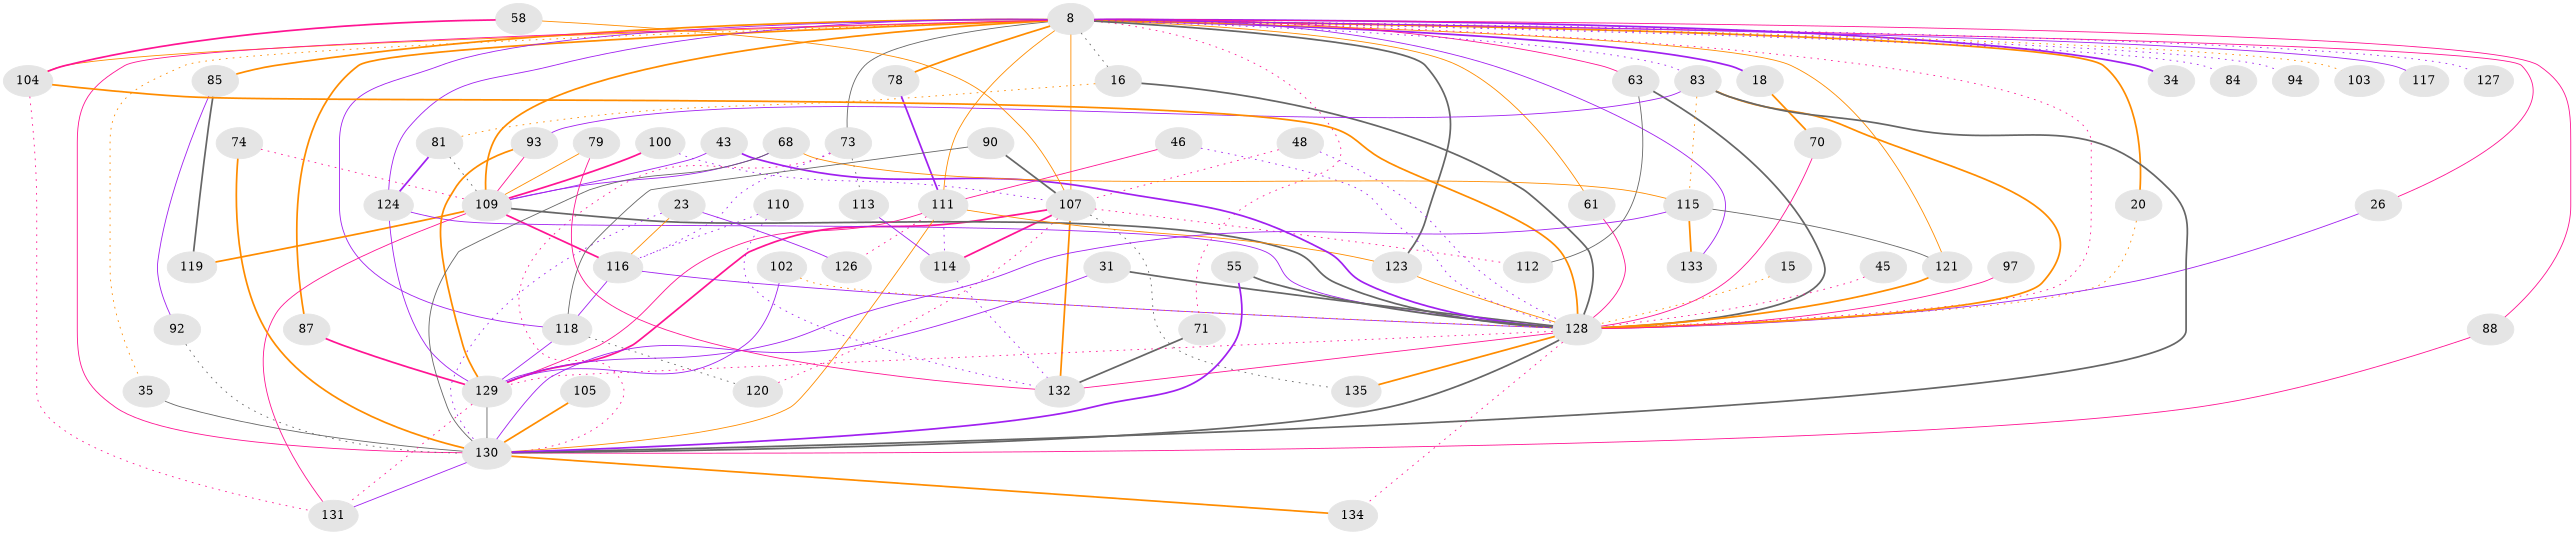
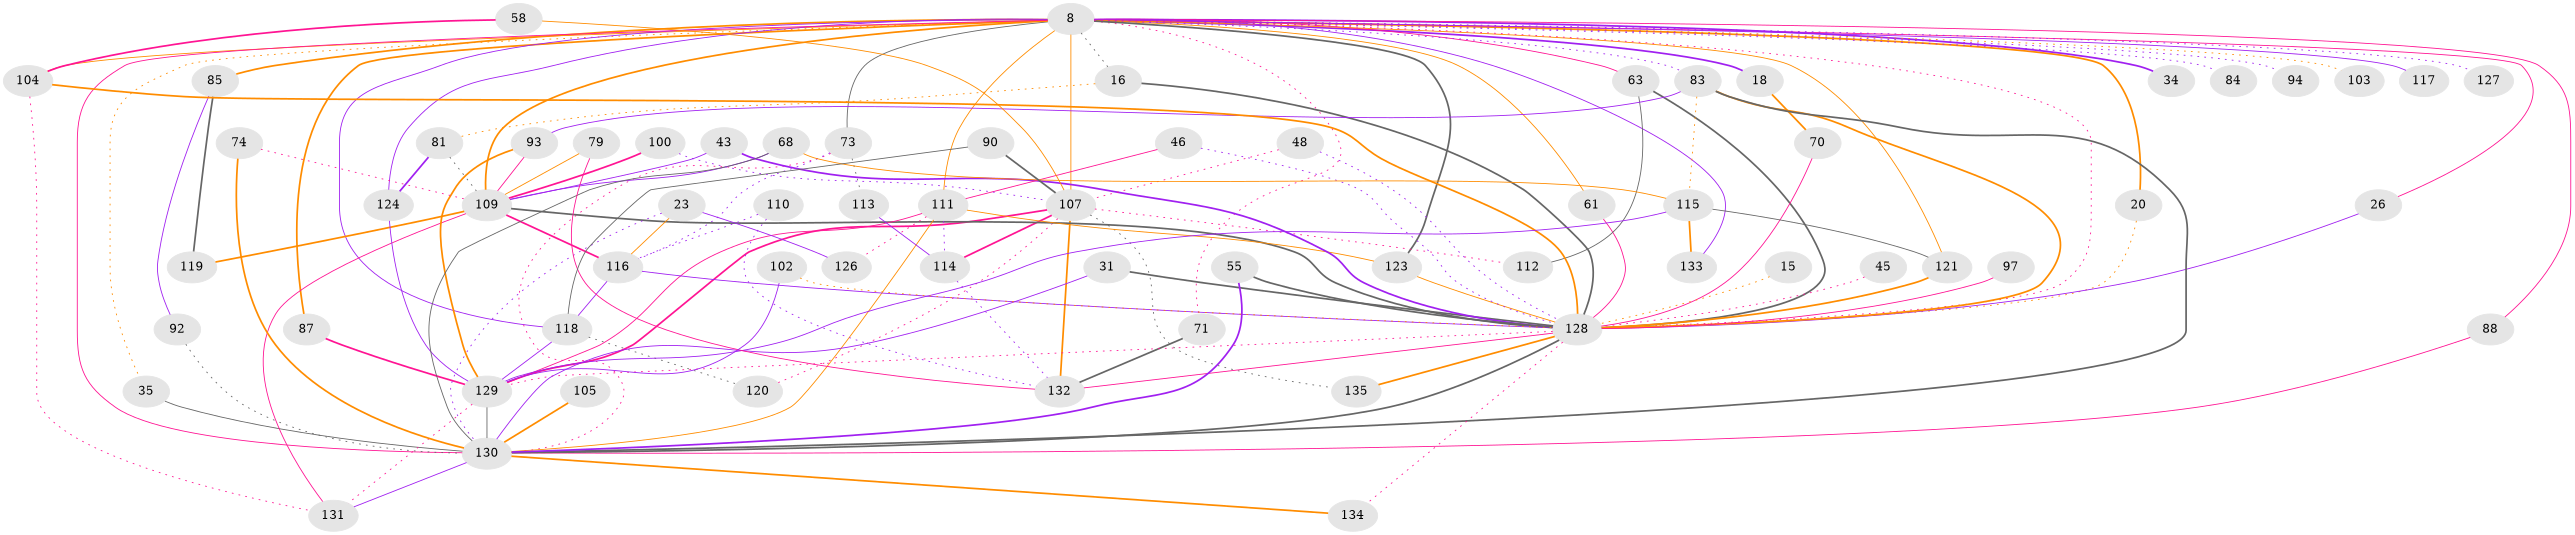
node "78": removed
edge "124" -- "128": removed
